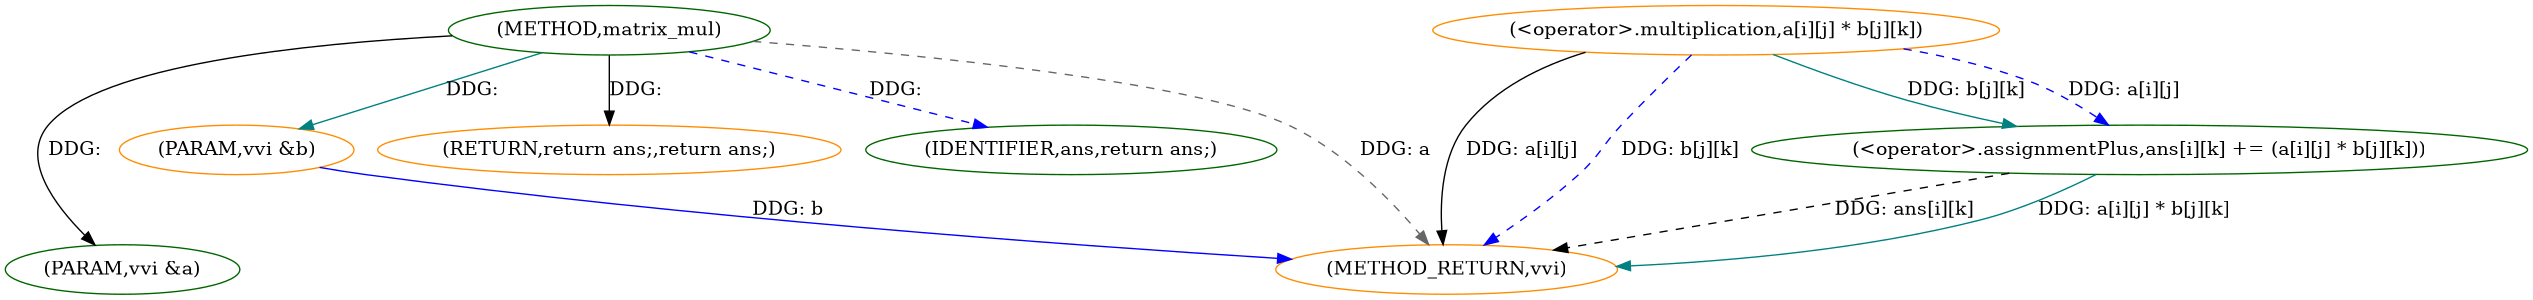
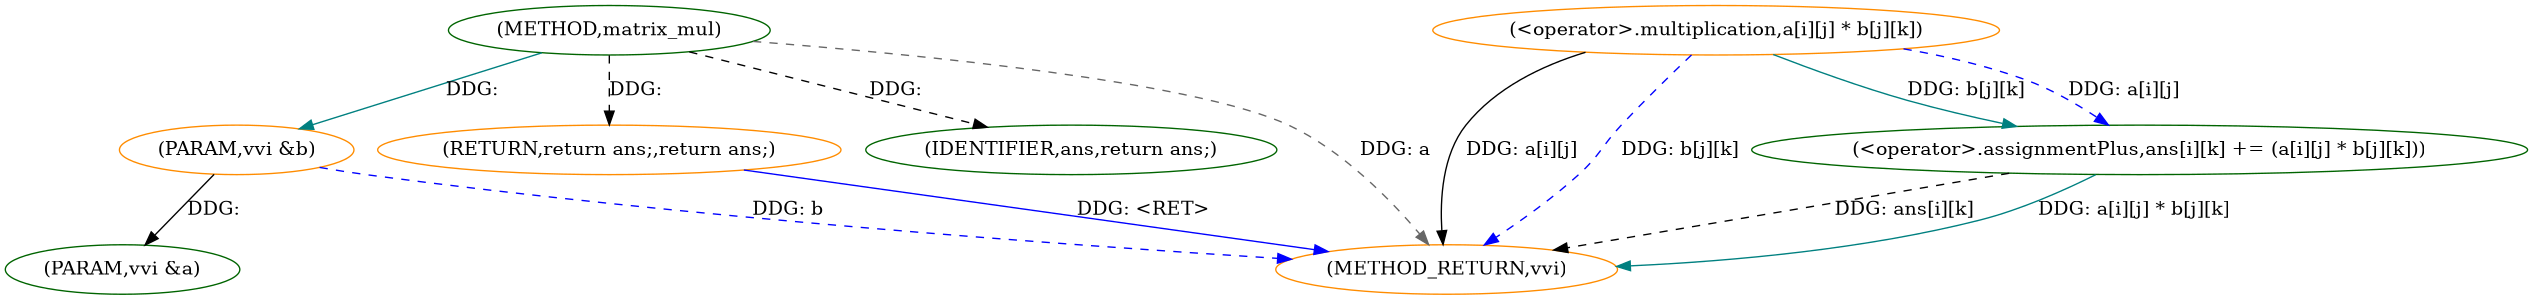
edge "(METHOD,matrix_mul)" -> "(PARAM,vvi &a)": now "(PARAM,vvi &b)" -> "(PARAM,vvi &a)"
edge "(METHOD,matrix_mul)" -> "(RETURN,return ans;,return ans;)": style solid -> dashed
edge "(METHOD,matrix_mul)" -> "(IDENTIFIER,ans,return ans;)": color blue -> black
edge "(RETURN,return ans;,return ans;)" -> "(METHOD_RETURN,vvi)": added, label "DDG: <RET>"
edge "(PARAM,vvi &b)" -> "(METHOD_RETURN,vvi)": style solid -> dashed
